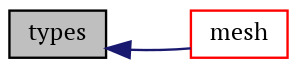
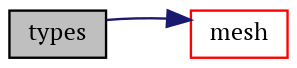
edge "mesh" -> "types": reversed
